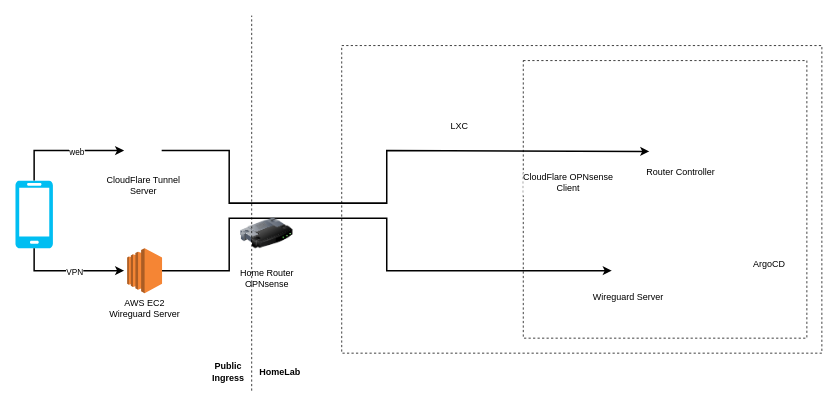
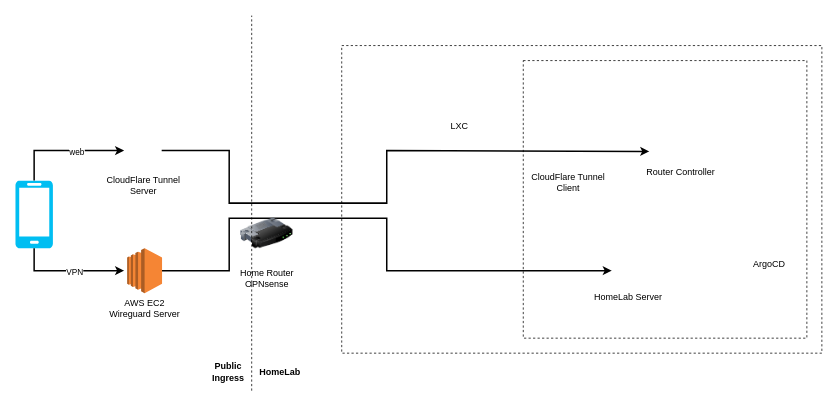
node "CloudFlare OPNsense Client": label "CloudFlare OPNsense Client" -> "CloudFlare Tunnel Client"
node "Wireguard Server": label "Wireguard Server" -> "HomeLab Server"
